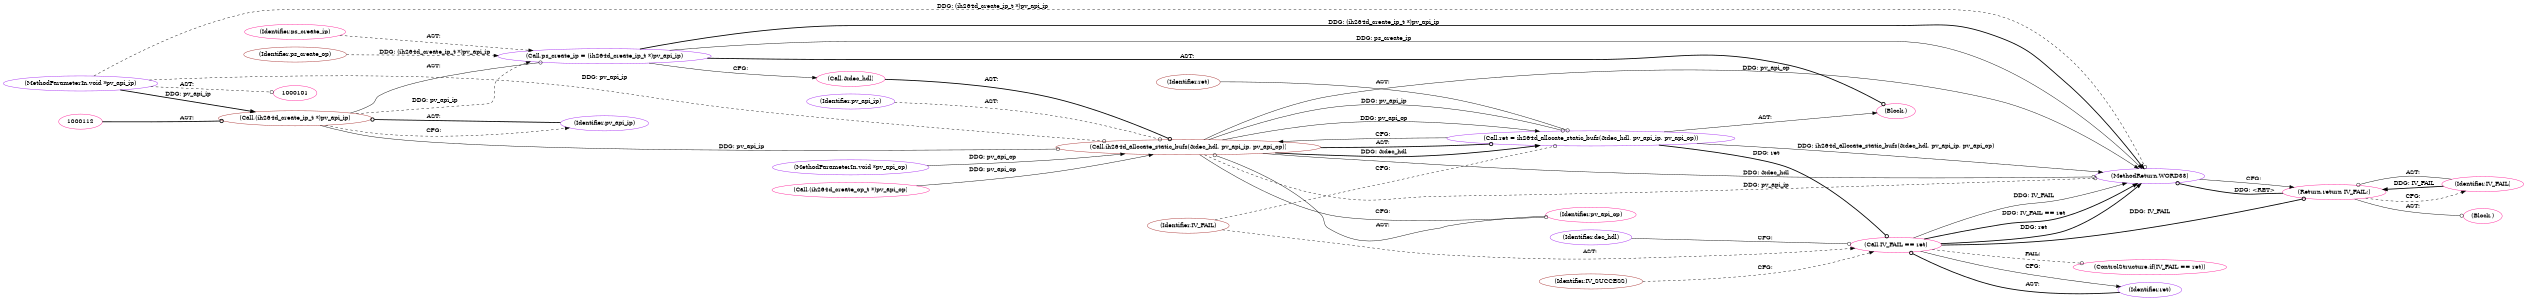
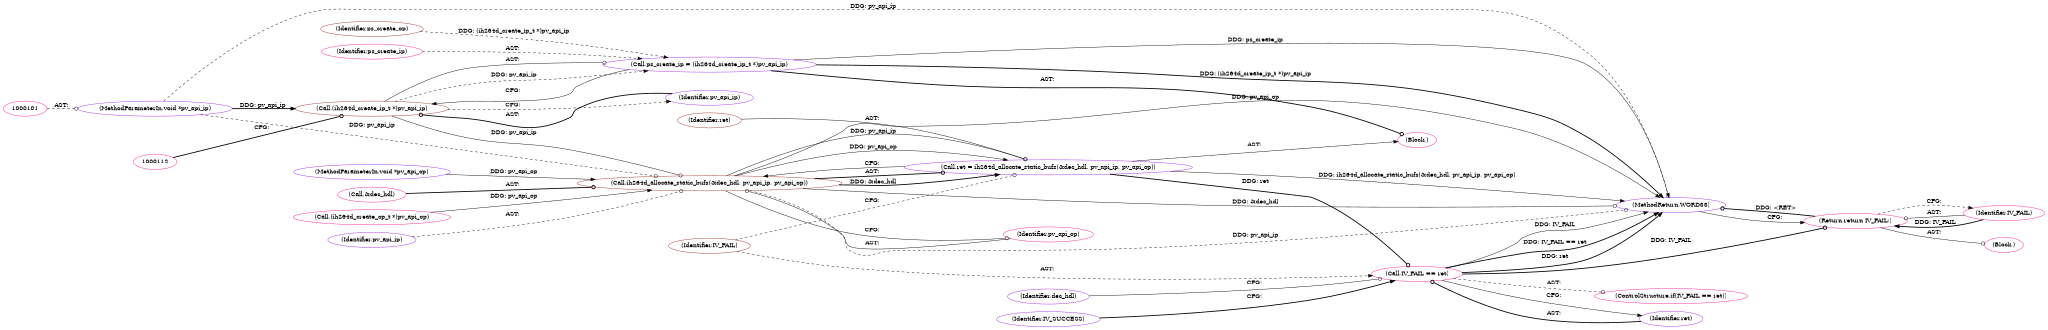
edge "(MethodParameterIn,void *pv_api_ip)" -> "(MethodReturn,WORD33)": label "DDG: (ih264d_create_ip_t *)pv_api_ip" -> "DDG: pv_api_ip"
edge "(Call,ps_create_ip = (ih264d_create_ip_t *)pv_api_ip)" -> "(Call,&dec_hdl)": now "(Call,ps_create_ip = (ih264d_create_ip_t *)pv_api_ip)" -> "(Call,(ih264d_create_ip_t *)pv_api_ip)"
edge "(MethodParameterIn,void *pv_api_ip)" -> "1000101": reversed
edge "1000112" -> "(Call,(ih264d_create_ip_t *)pv_api_ip)": label "AST: " -> "CFG: "
edge "(Call,IV_FAIL == ret)" -> "(ControlStructure,if(IV_FAIL == ret))": label "FAIL: " -> "AST: "
edge "(Identifier,IV_SUCCESS)" -> "(Call,IV_FAIL == ret)": style dashed -> bold
node "(Identifier,IV_SUCCESS)": color brown -> purple
